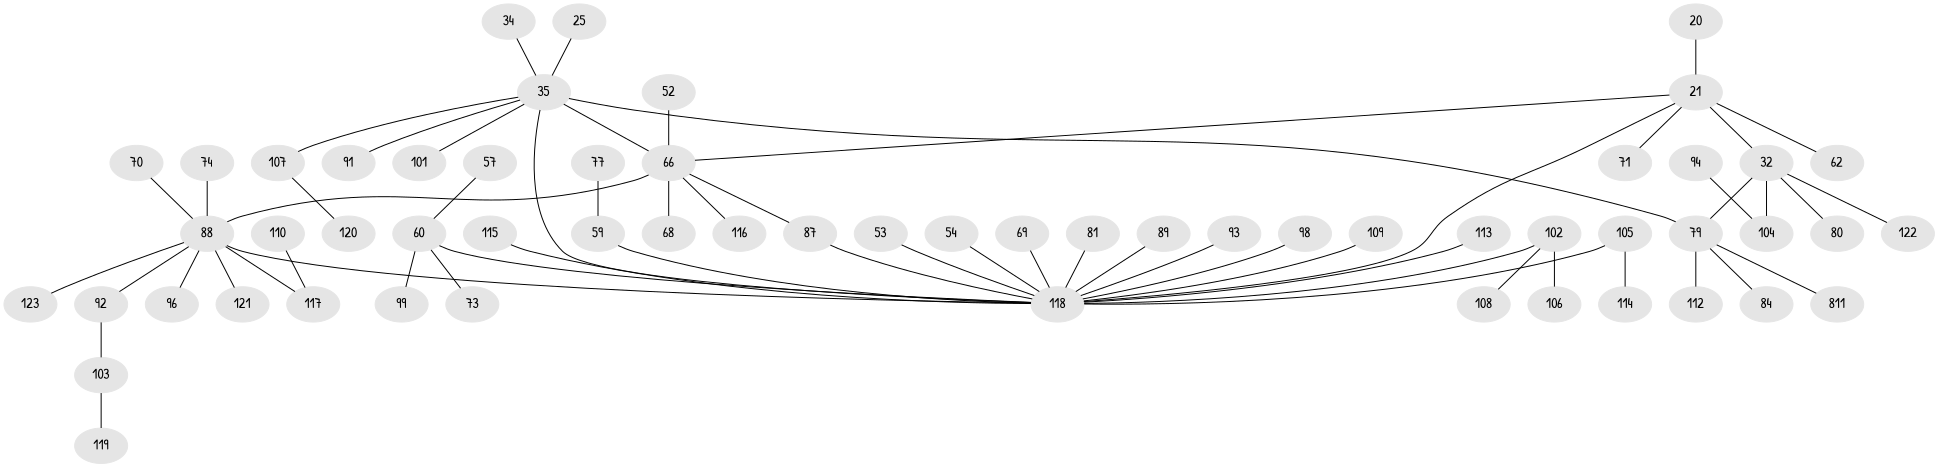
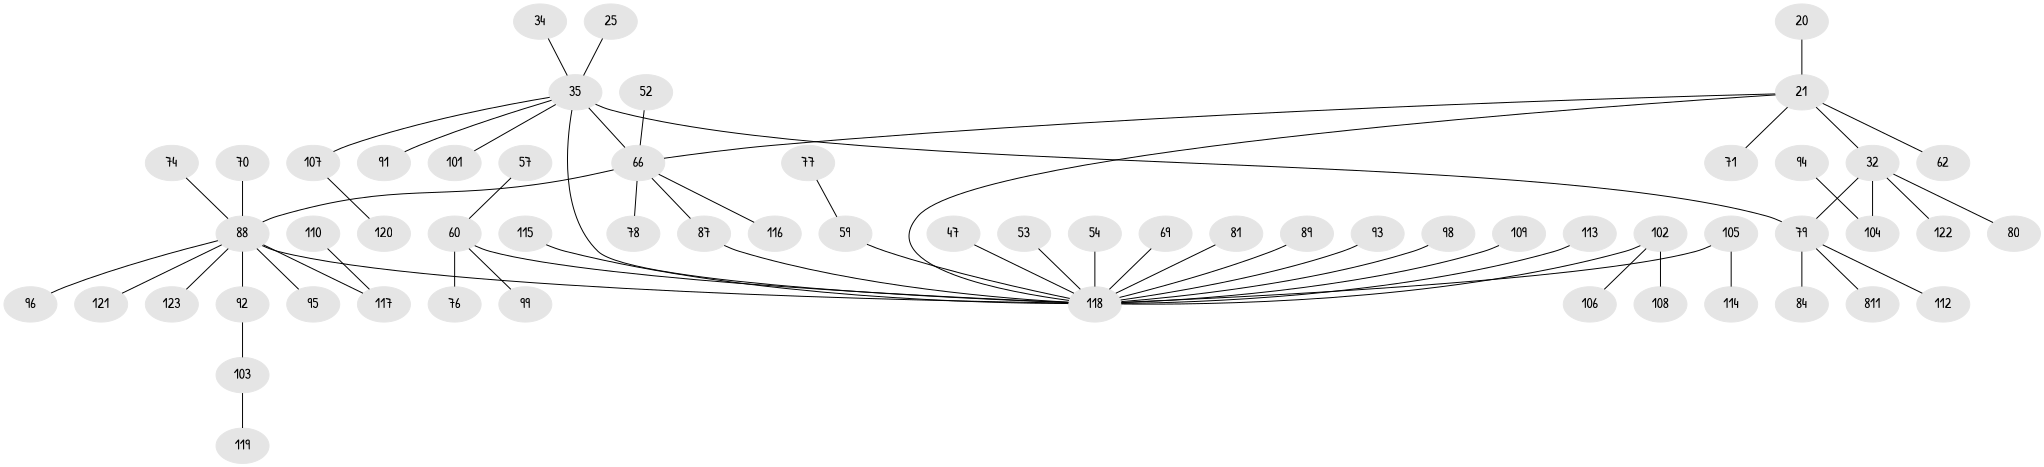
node "68": label "68" -> "78"
node "47": added
node "95": added
node "73": label "73" -> "76"
